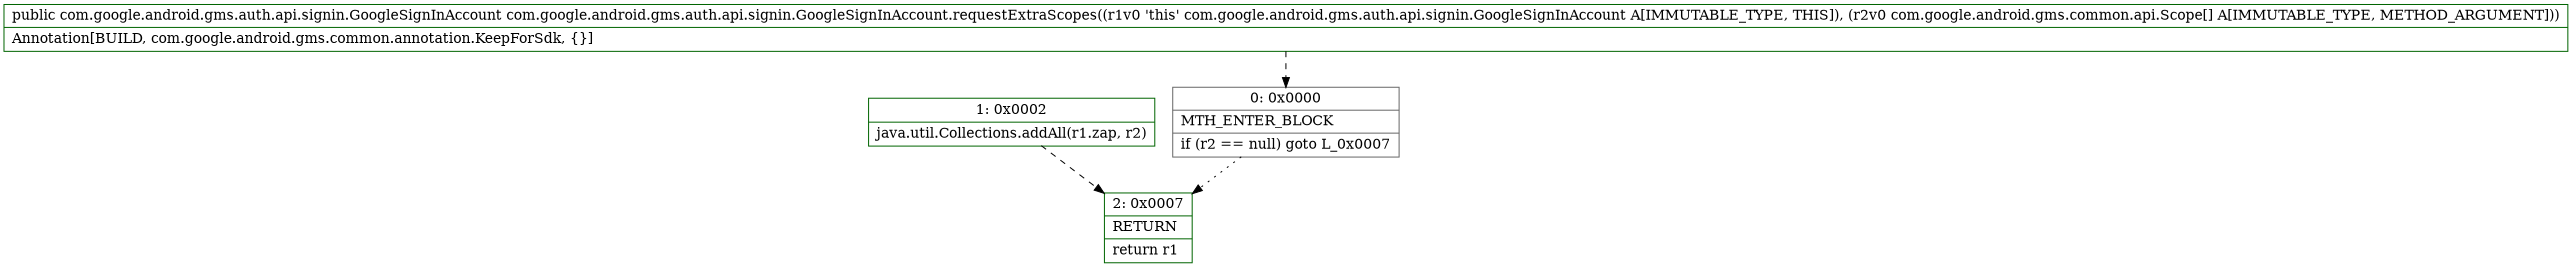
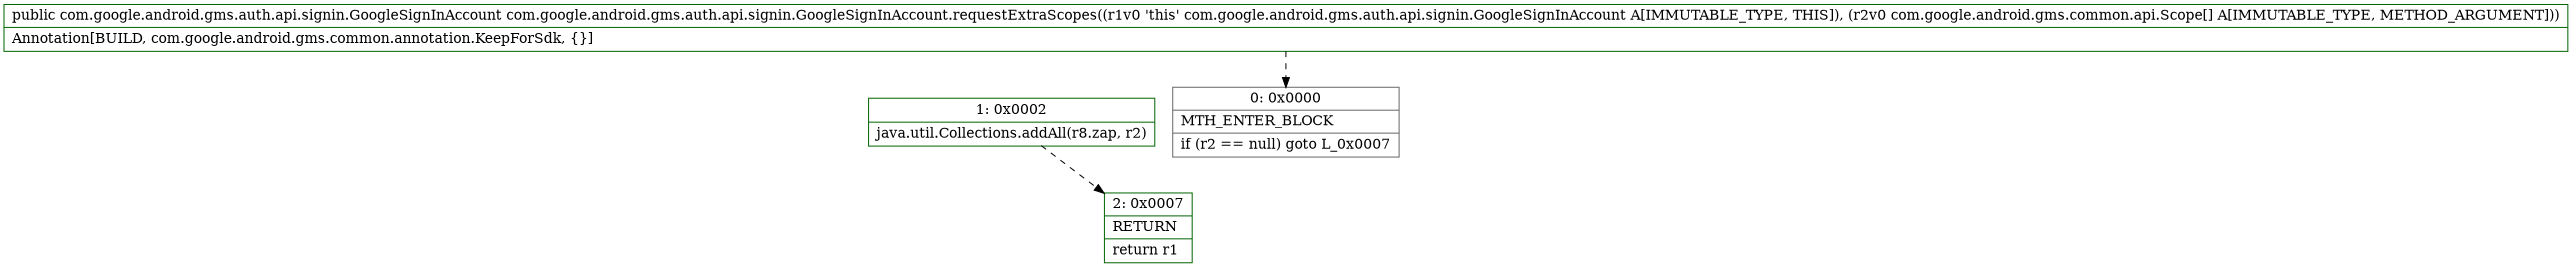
node "1: 0x0002": text "java.util.Collections.addAll(r1.zap, r2)" -> "java.util.Collections.addAll(r8.zap, r2)"
edge "0: 0x0000" -> "2: 0x0007": removed
